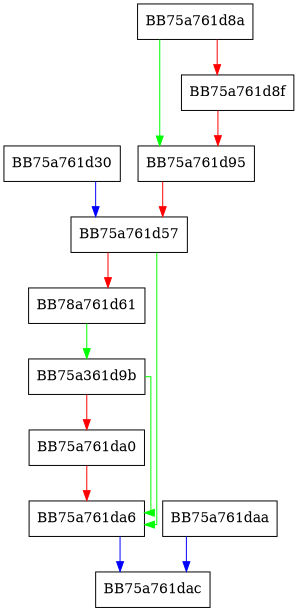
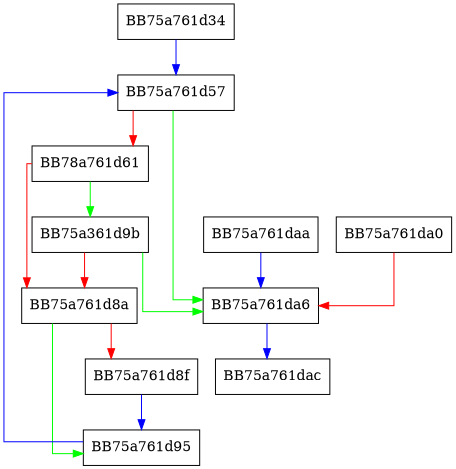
edge "BB75a761d8f" -> "BB75a761d95": color red -> blue
node "BB75a761d30": label "BB75a761d30" -> "BB75a761d34"
edge "BB75a761d95" -> "BB75a761d57": color red -> blue
edge "BB78a761d61" -> "BB75a761d8a": added
edge "BB75a361d9b" -> "BB75a761da0": now "BB75a361d9b" -> "BB75a761d8a"
edge "BB75a761daa" -> "BB75a761dac": now "BB75a761daa" -> "BB75a761da6"
